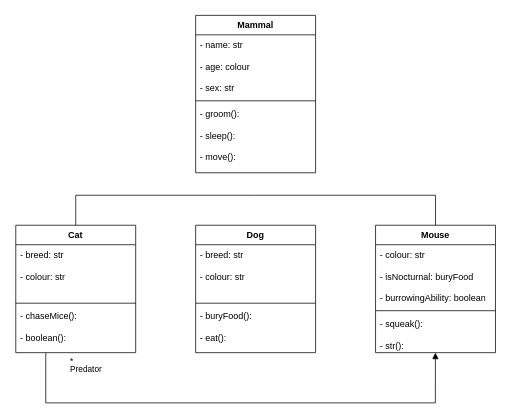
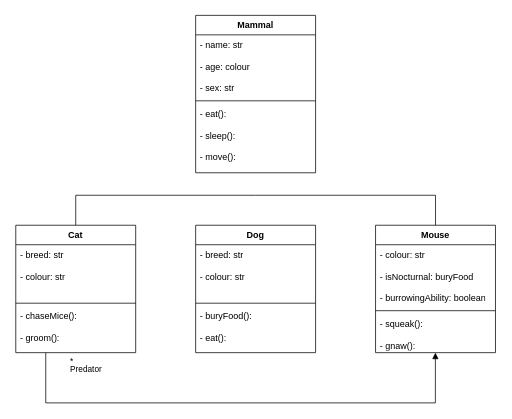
node "- groom(): - sleep(): - move():": label "- groom(): - sleep(): - move():" -> "- eat(): - sleep(): - move():"
node "- chaseMice(): - boolean():": label "- chaseMice(): - boolean():" -> "- chaseMice(): - groom():"
node "- squeak(): - str():": label "- squeak(): - str():" -> "- squeak(): - gnaw():"
